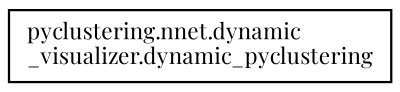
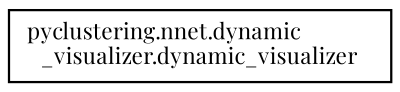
node "pyclustering.nnet.dynamic _visualizer.dynamic_pyclustering": label "pyclustering.nnet.dynamic _visualizer.dynamic_pyclustering" -> "pyclustering.nnet.dynamic _visualizer.dynamic_visualizer"
